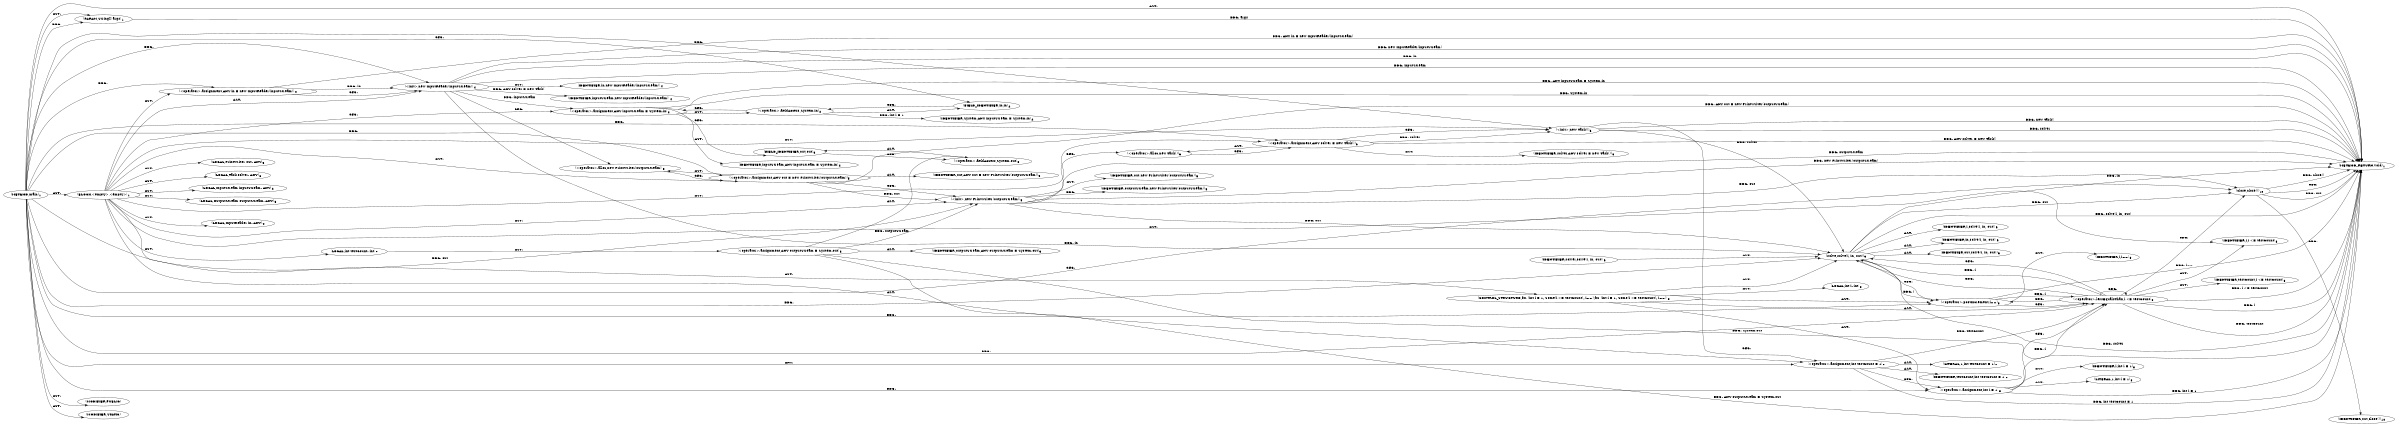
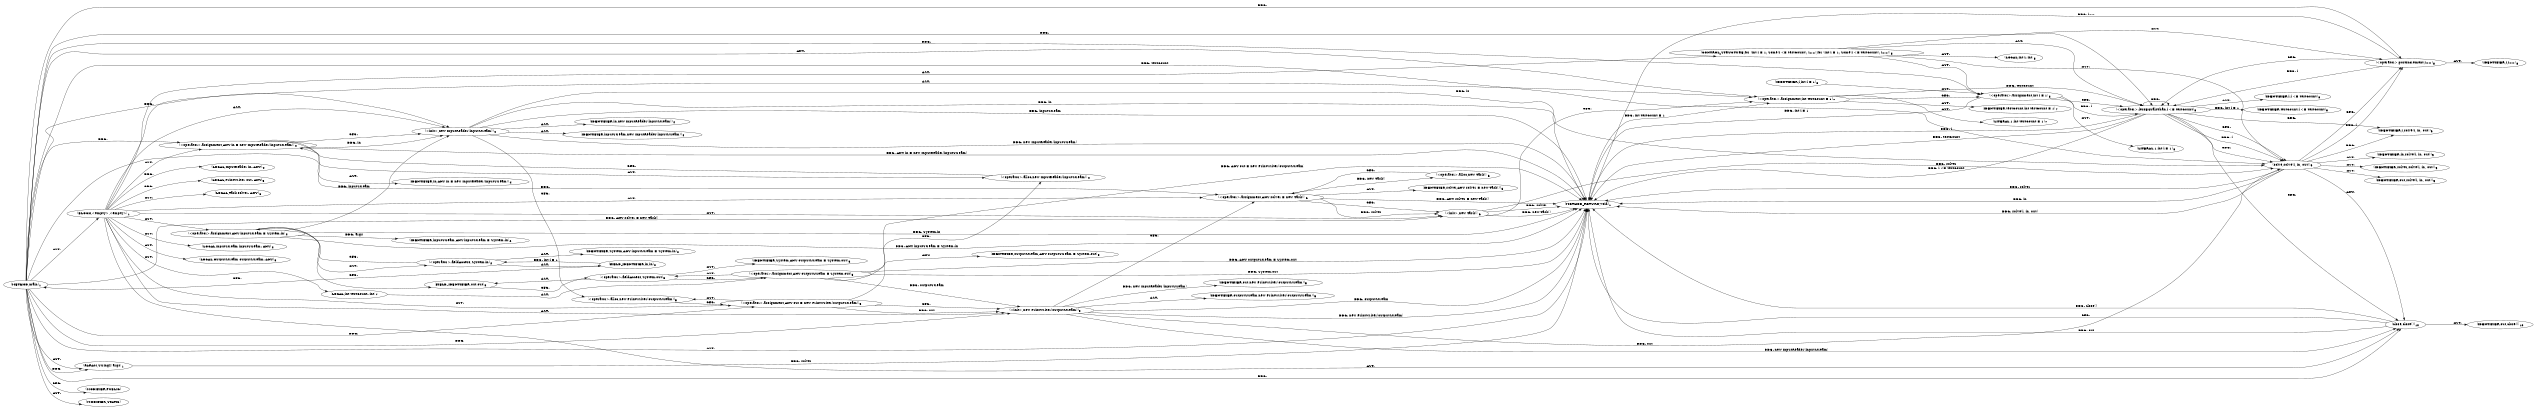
edge "(PARAM,String[] args)" -> "(METHOD_RETURN,void)": label "DDG: args" -> "DDG: solver"
edge "(METHOD,main)" -> "(FIELD_IDENTIFIER,in,in)": reversed
edge "(METHOD,main)" -> "(<init>,new Task())": label "DDG: " -> "DDG: ANY solver = new Task()"
edge "(<init>,new InputReader(inputStream))" -> "(IDENTIFIER,inputStream,new InputReader(inputStream))": label "DDG: ANY solver = new Task()" -> "AST: "
edge "(<init>,new InputReader(inputStream))" -> "(<operator>.assignment,ANY inputStream = System.in)": reversed
edge "(FIELD_IDENTIFIER,in,in)" -> "(<operator>.fieldAccess,System.in)": label "CFG: " -> "DDG: int i = 1"
edge "(BLOCK,<empty>,<empty>)" -> "(<operator>.assignment,ANY inputStream = System.in)": label "CFG: " -> "AST: "
edge "(<operator>.fieldAccess,System.in)" -> "(IDENTIFIER,System,ANY inputStream = System.in)": label "DDG: int i = 1" -> "AST: "
edge "(<operator>.assignment,ANY inputStream = System.in)" -> "(IDENTIFIER,inputStream,ANY inputStream = System.in)": label "AST: " -> "DDG: args"
edge "(<operator>.assignment,ANY solver = new Task())" -> "(<operator>.alloc,new Task())": label "AST: " -> "DDG: new Task()"
edge "(BLOCK,<empty>,<empty>)" -> "(LOCAL,PrintWriter out: ANY)": label "AST: " -> "CDG: "
edge "(<init>,new PrintWriter(outputStream))" -> "(<operator>.alloc,new Task())": now "(<init>,new PrintWriter(outputStream))" -> "(<operator>.assignment,ANY solver = new Task())"
node "(IDENTIFIER,out,ANY out = new PrintWriter(outputStream))": removed
node "(<operator>.alloc,new InputReader(inputStream))": added
node "(IDENTIFIER,in,ANY in = new InputReader(inputStream))": added
edge "(<init>,new PrintWriter(outputStream))" -> "(IDENTIFIER,out,new PrintWriter(outputStream))": label "AST: " -> "DDG: new InputReader(inputStream)"
edge "(<init>,new PrintWriter(outputStream))" -> "(close,close())": label "DDG: out" -> "DDG: new InputReader(inputStream)"
edge "(<init>,new PrintWriter(outputStream))" -> "(IDENTIFIER,outputStream,new PrintWriter(outputStream))": label "DDG: " -> "AST: "
edge "(solve,solve(i, in, out))" -> "(close,close())": label "DDG: out" -> "ANY: "
edge "(BLOCK,<empty>,<empty>)" -> "(LOCAL,InputReader in: ANY)": label "AST: " -> "DDG: "
edge "(BLOCK,<empty>,<empty>)" -> "(IDENTIFIER,i,i <= testCount)": now "(BLOCK,<empty>,<empty>)" -> "(close,close())"
edge "(solve,solve(i, in, out))" -> "(IDENTIFIER,i,solve(i, in, out))": label "AST: " -> "DDG: "
edge "(close,close())" -> "(IDENTIFIER,out,close())": label "CDG: " -> "AST: "
edge "(<operator>.assignment,ANY outputStream = System.out)" -> "(IDENTIFIER,outputStream,ANY outputStream = System.out)": label "AST: " -> "ANY: "
edge "(METHOD,main)" -> "(<init>,new PrintWriter(outputStream))": label "DDG: out" -> "DDG: "
edge "(IDENTIFIER,solver,solve(i, in, out))" -> "(solve,solve(i, in, out))": reversed
node "(IDENTIFIER,System,ANY outputStream = System.out)": added
edge "(METHOD,main)" -> "(close,close())": label "CFG: " -> "DDG: "
edge "(<operator>.fieldAccess,System.out)" -> "(<operator>.assignment,ANY outputStream = System.out)": added, label "CFG:"
edge "(<operator>.lessEqualsThan,i <= testCount)" -> "(IDENTIFIER,testCount,i <= testCount)": label "AST: " -> "DDG: int i = 1"
edge "(<operator>.lessEqualsThan,i <= testCount)" -> "(<operator>.postIncrement,i++)": now "(<operator>.lessEqualsThan,i <= testCount)" -> "(IDENTIFIER,i,solve(i, in, out))"
edge "(METHOD,main)" -> "(solve,solve(i, in, out))": label "DDG: " -> "DDG: testCount"
edge "(<operator>.assignment,int i = 1)" -> "(IDENTIFIER,i,int i = 1)": reversed
edge "(METHOD,main)" -> "(MODIFIER,PUBLIC)": label "AST: " -> "CFG: "
edge "(<operator>.assignment,int testCount = 1)" -> "(METHOD_RETURN,void)": reversed
